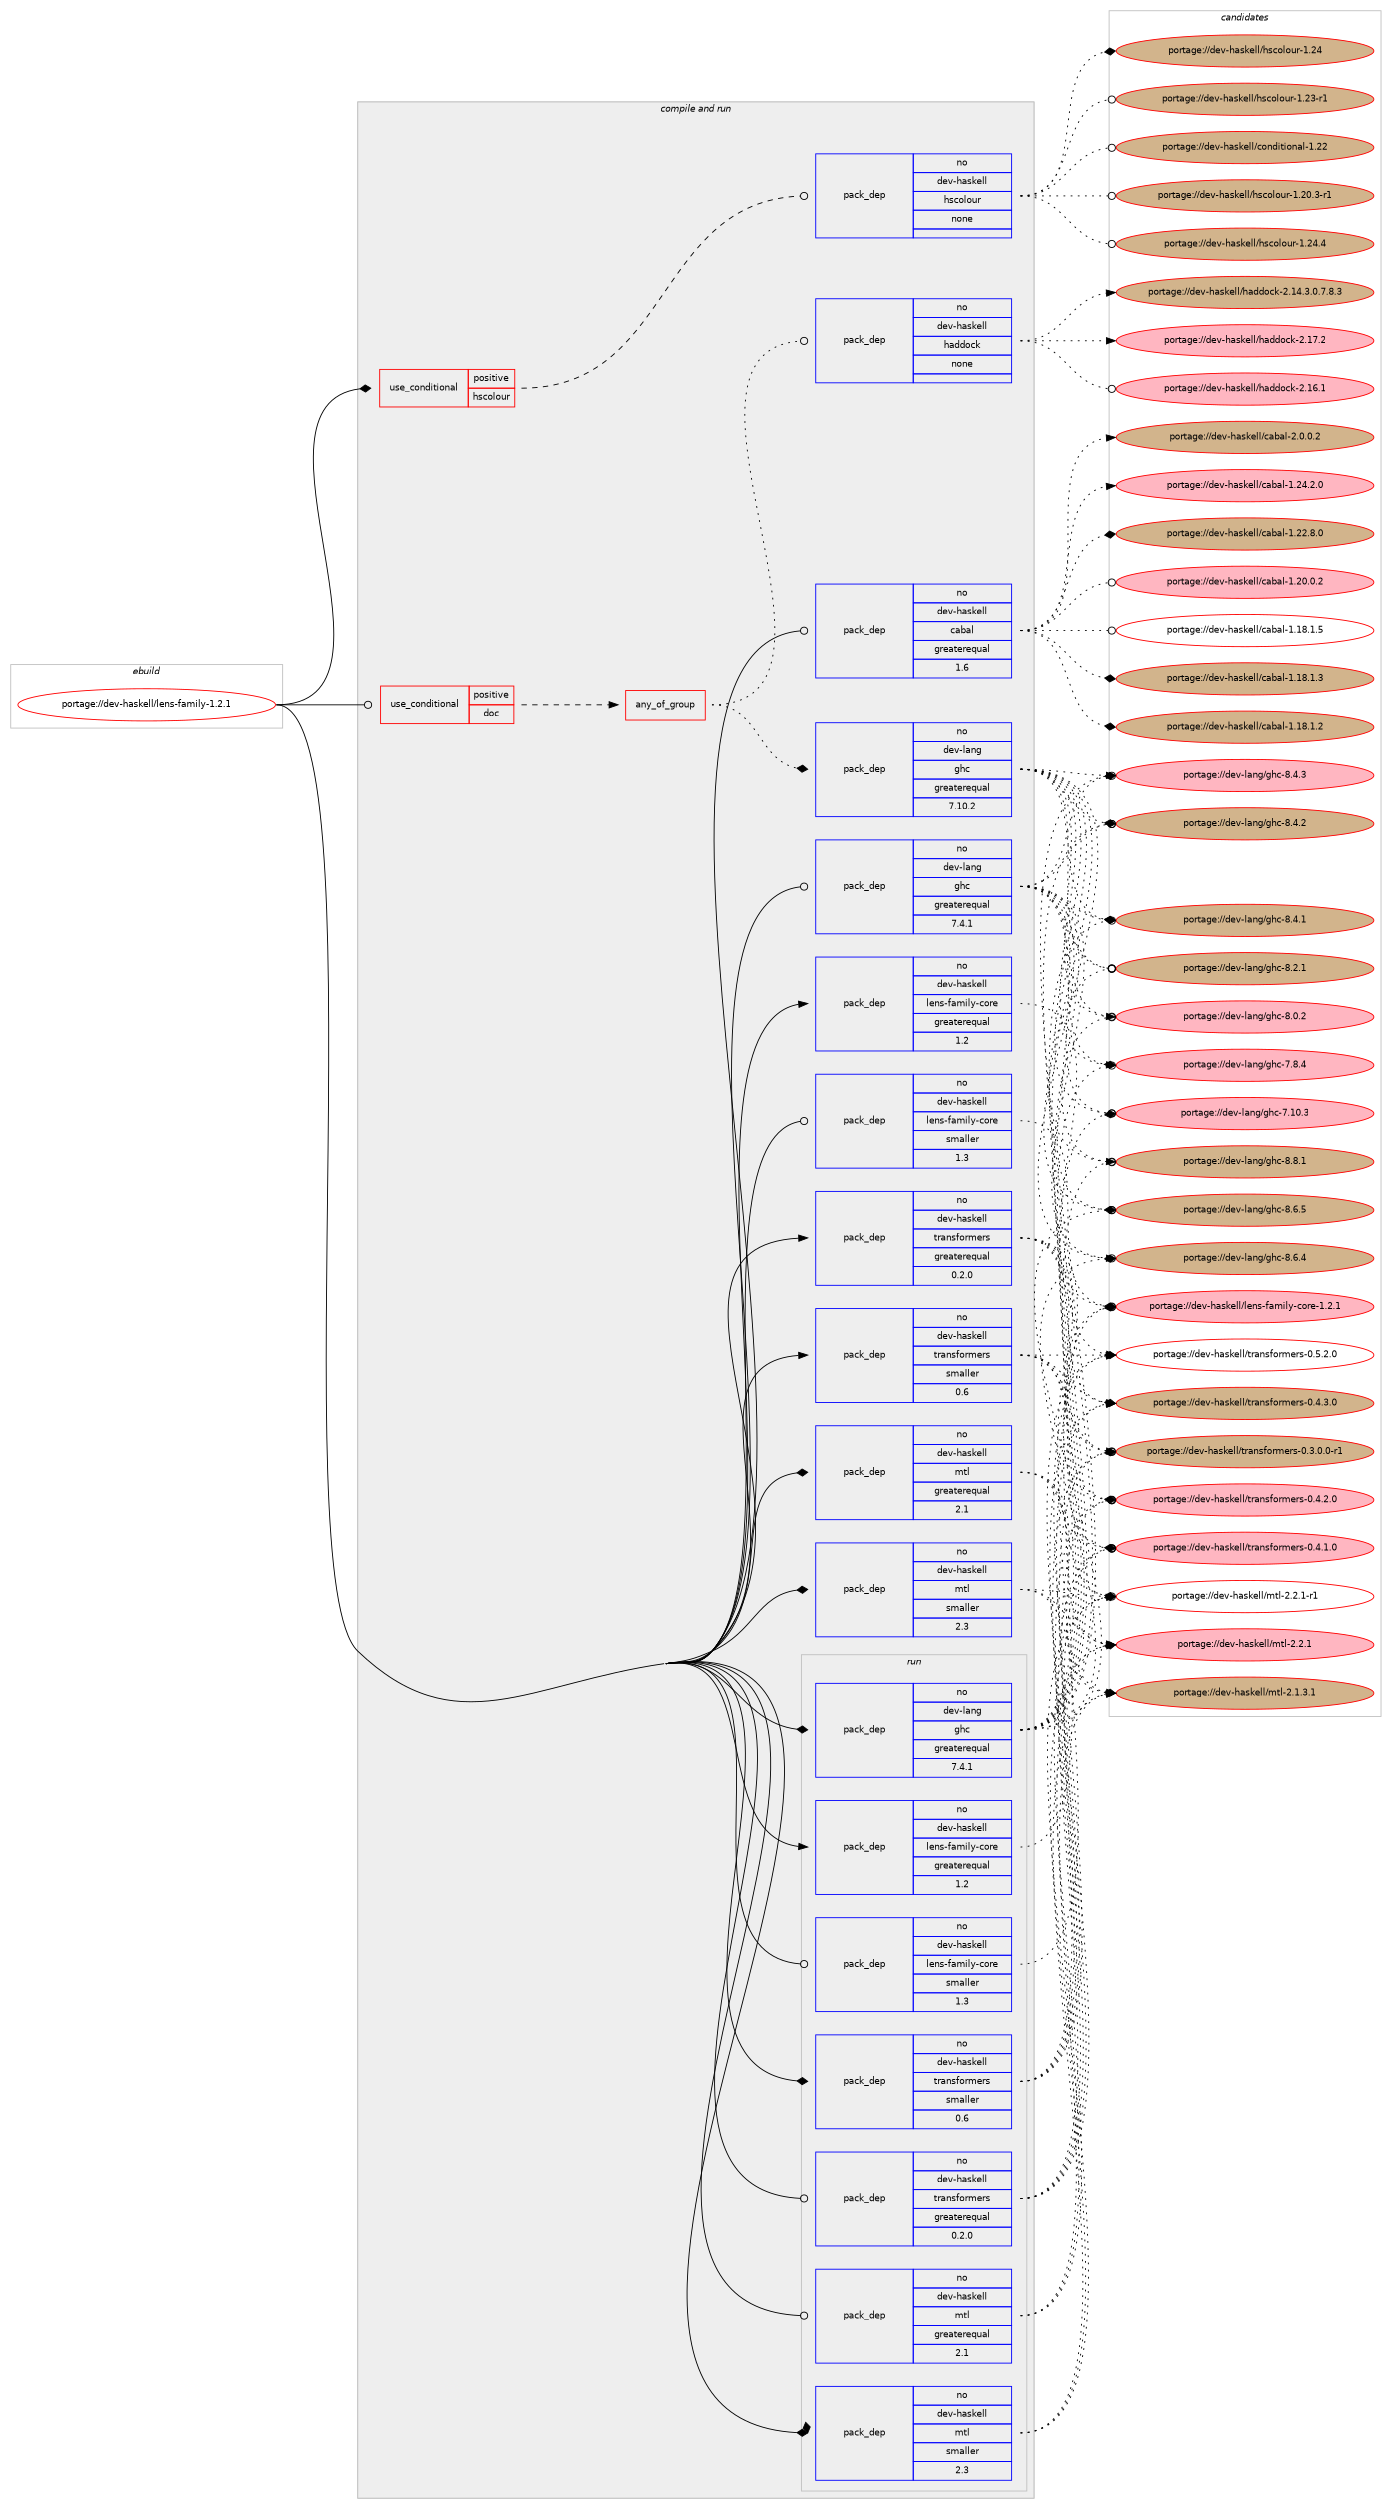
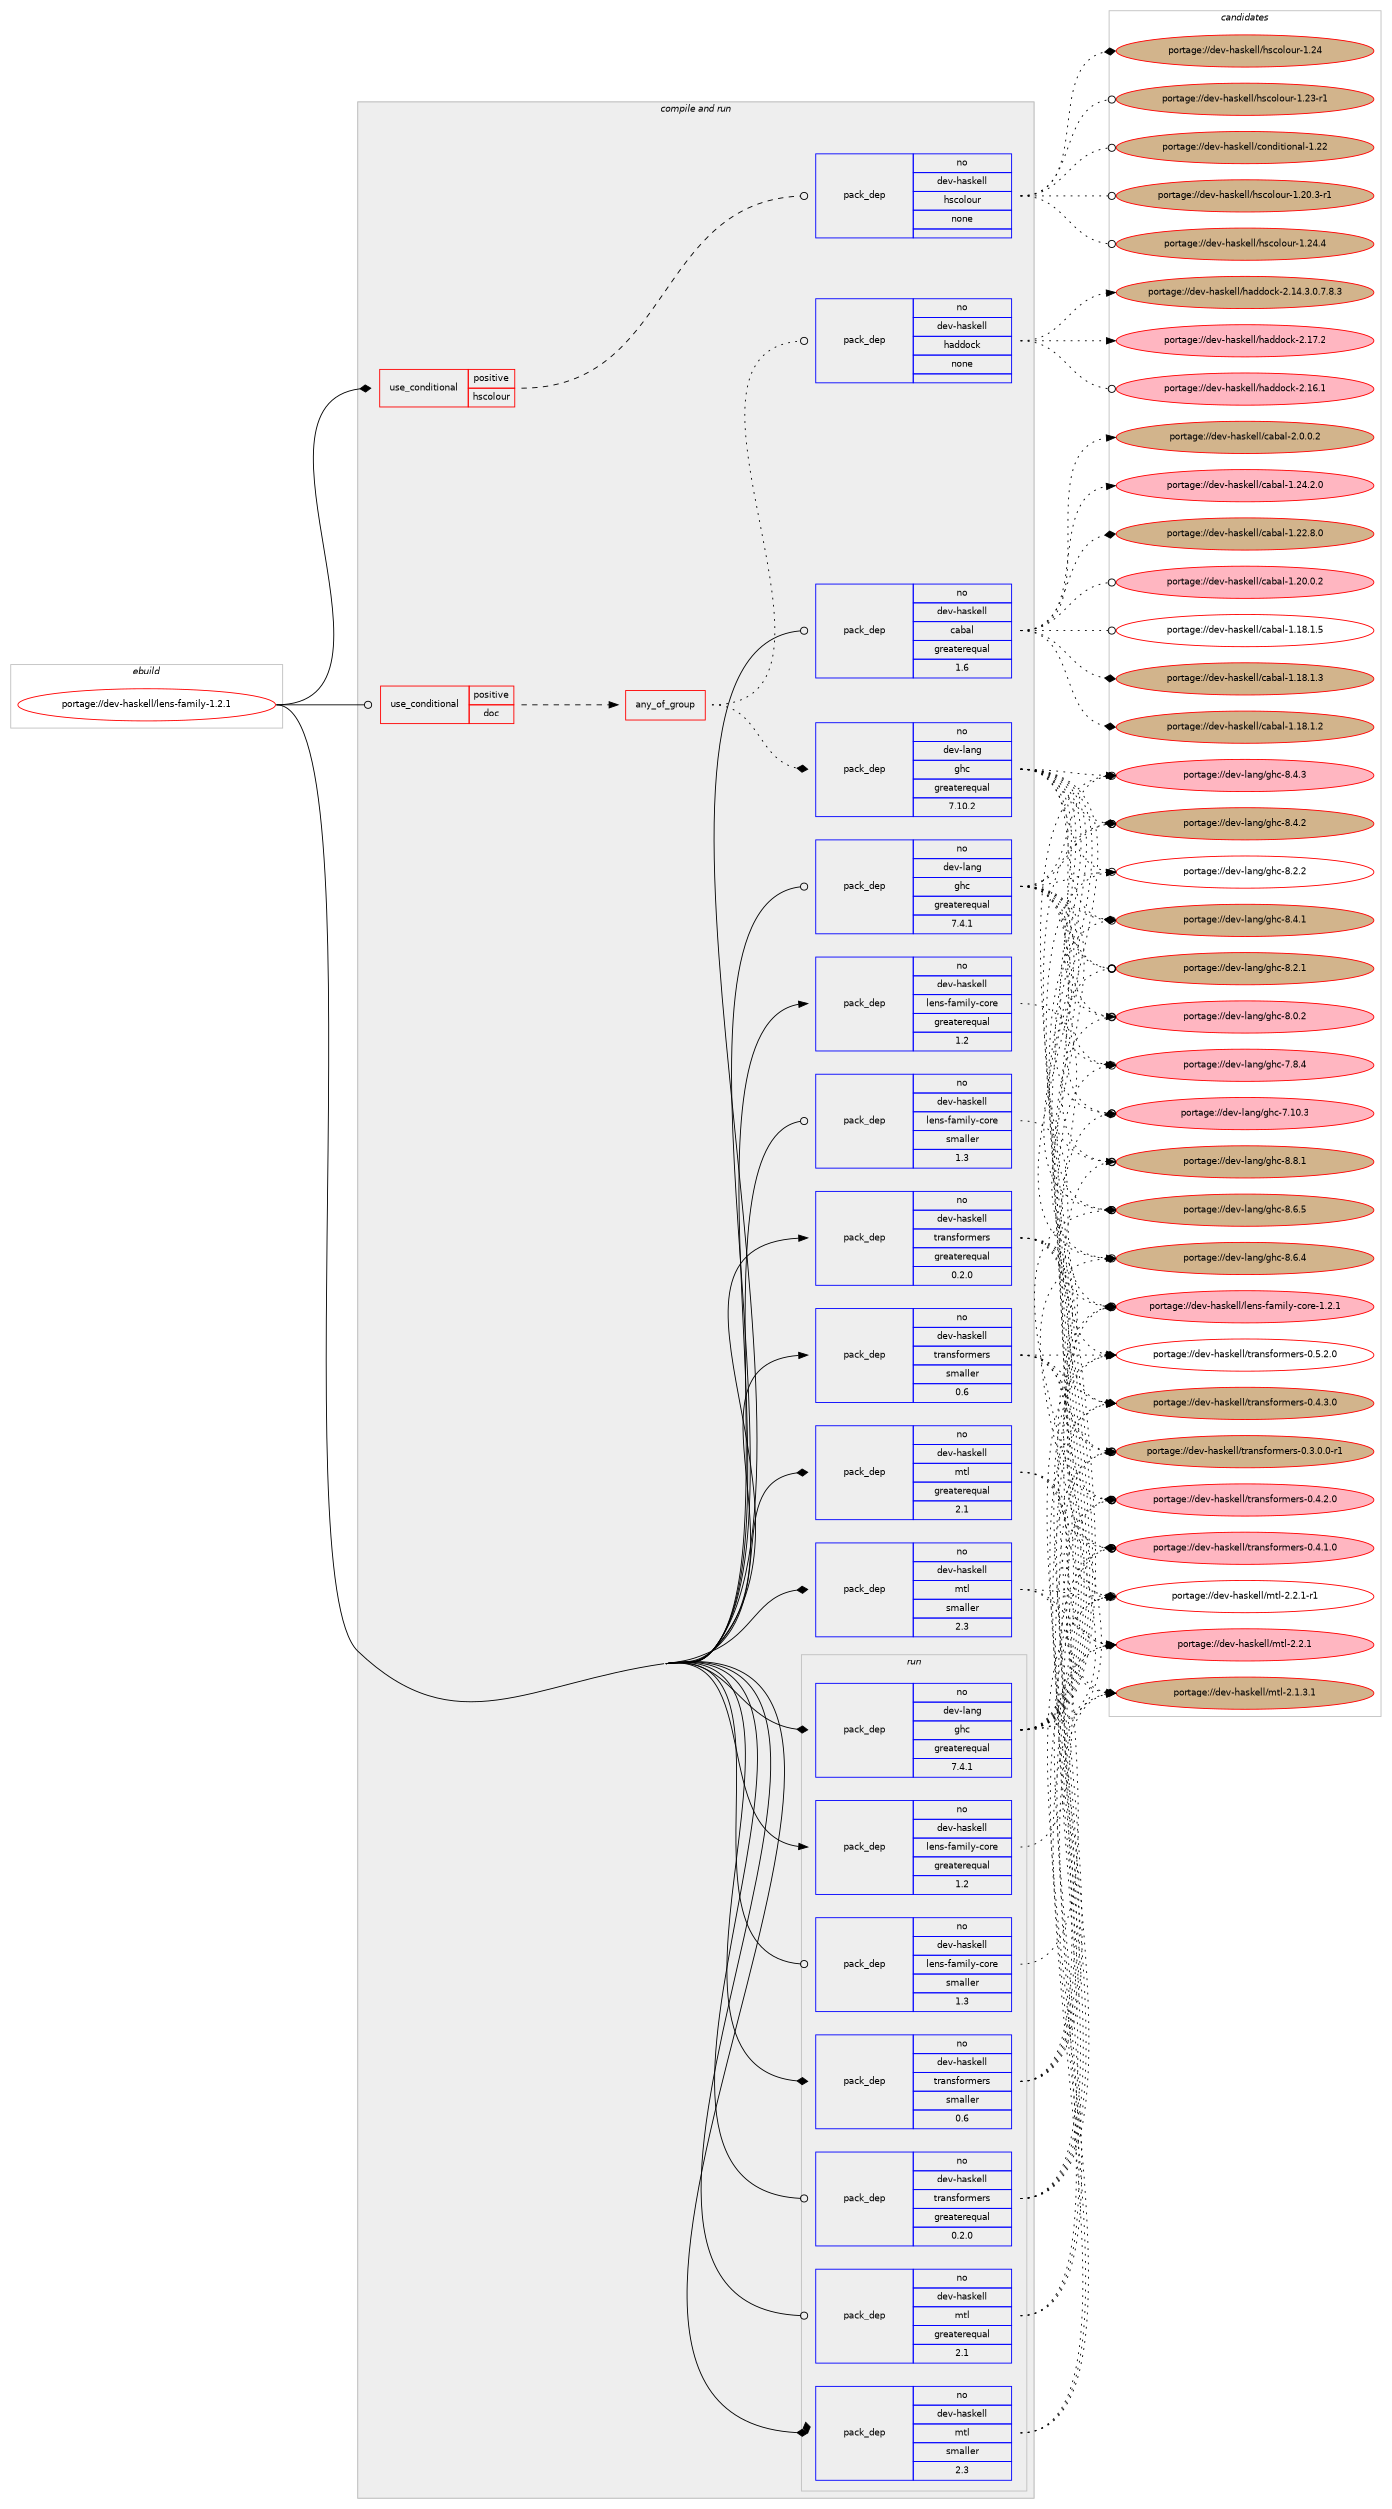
node "portage://dev-lang/ghc-8.2.2": added
